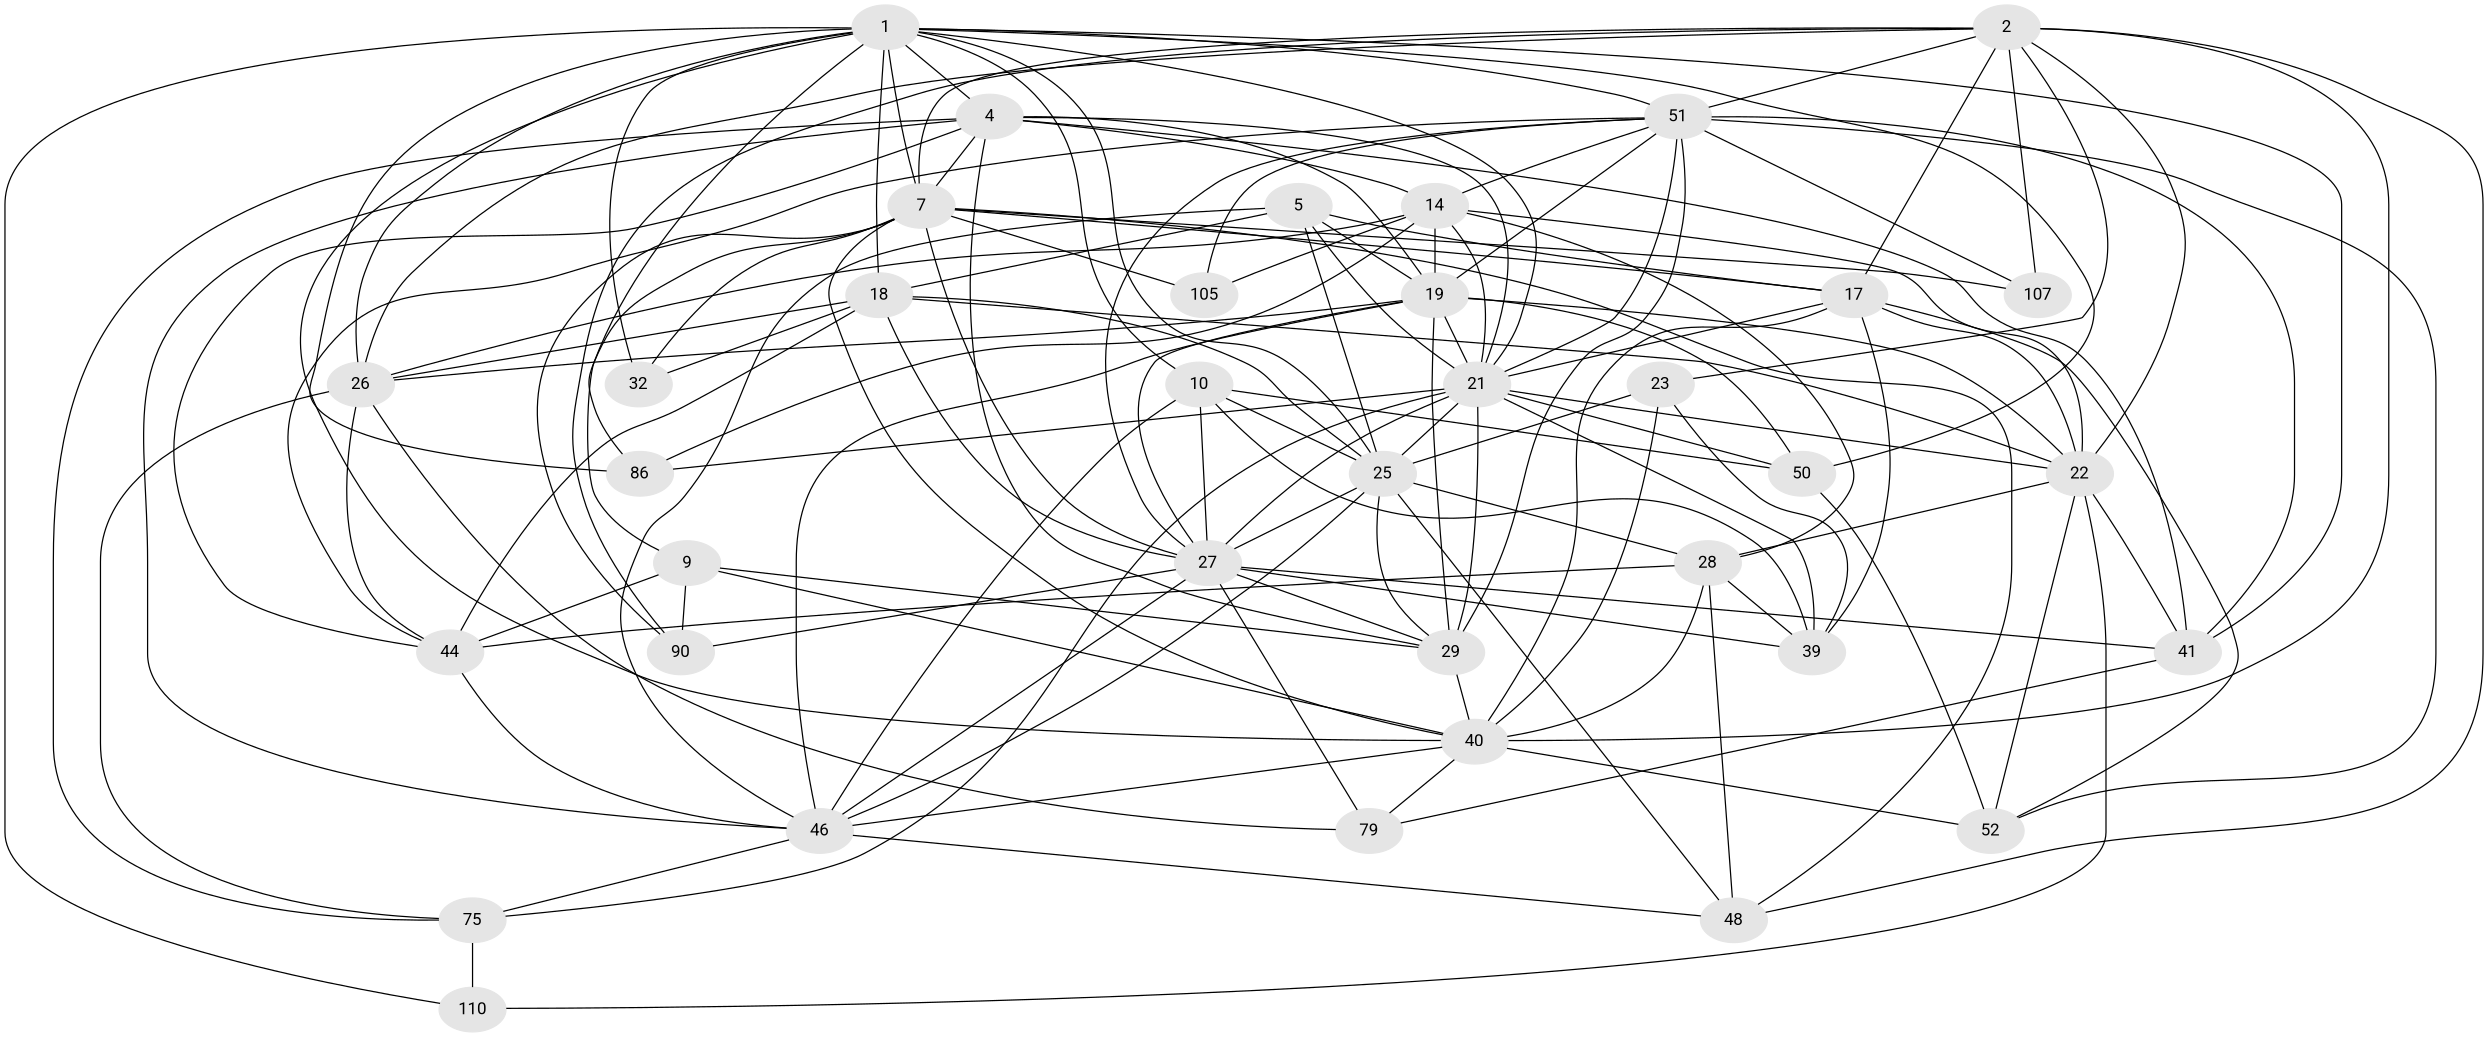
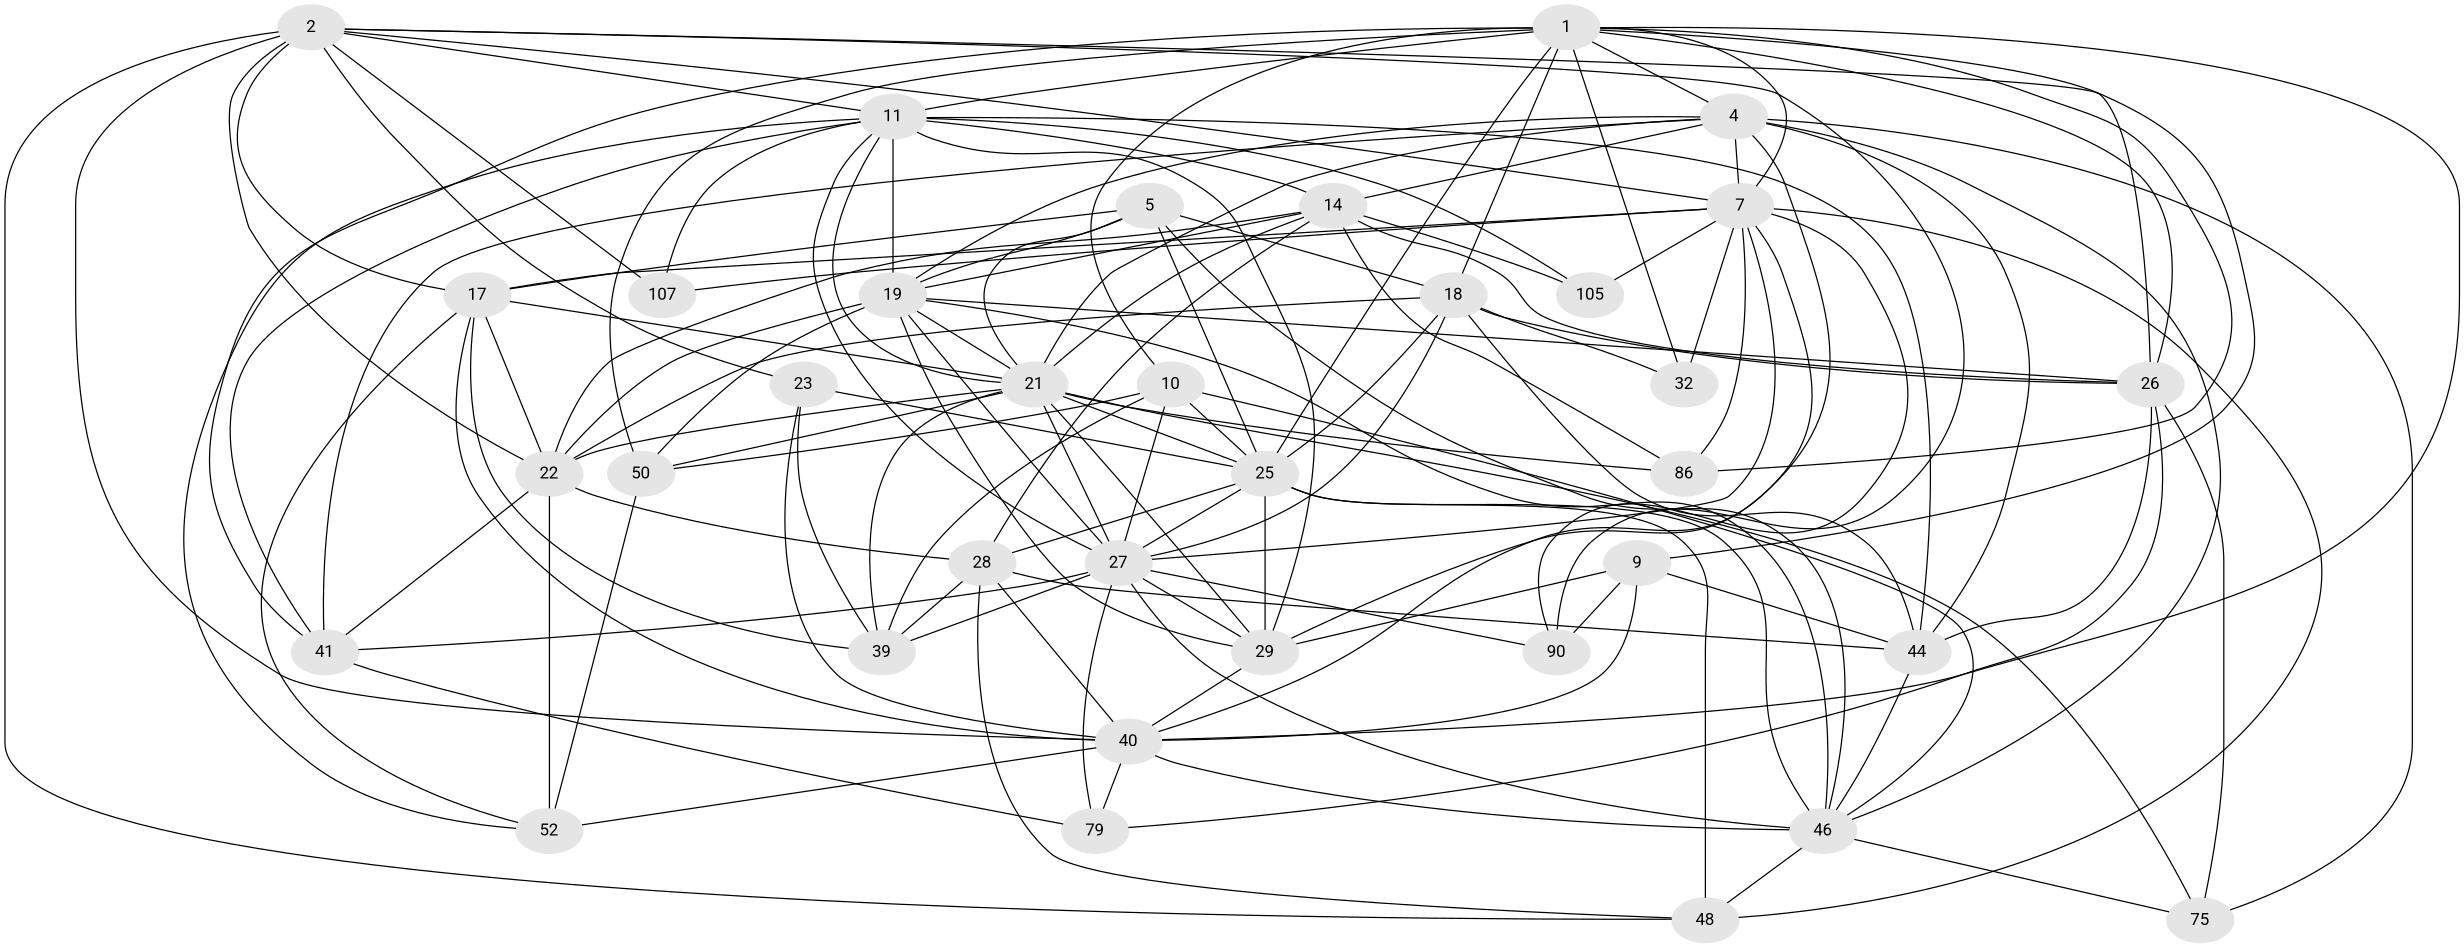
edge "1" -- "21": removed
node "51": label "51" -> "11"
node "110": removed
